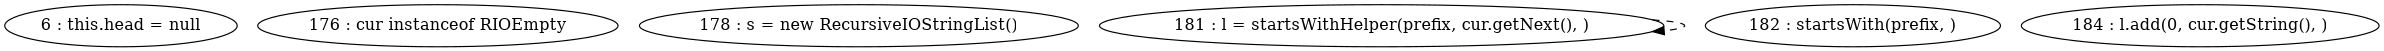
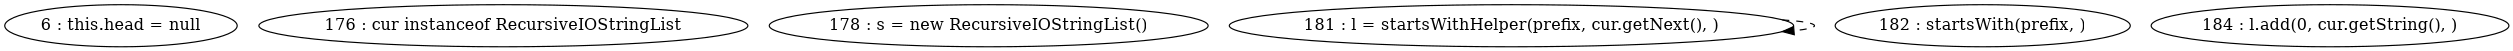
node "176 : cur instanceof RIOEmpty": label "176 : cur instanceof RIOEmpty" -> "176 : cur instanceof RecursiveIOStringList"
